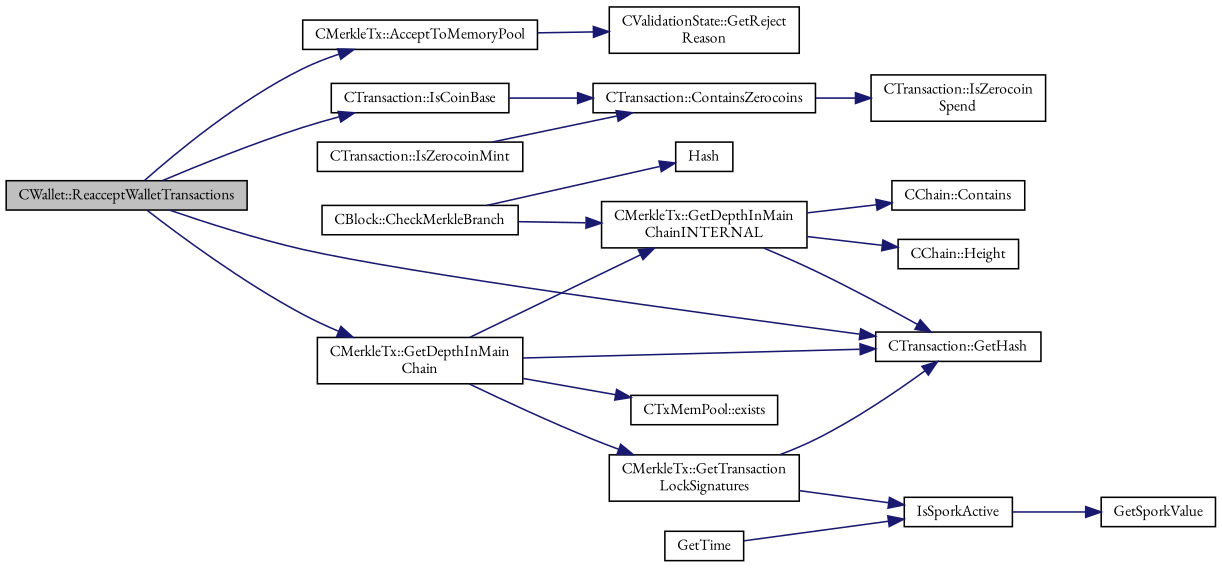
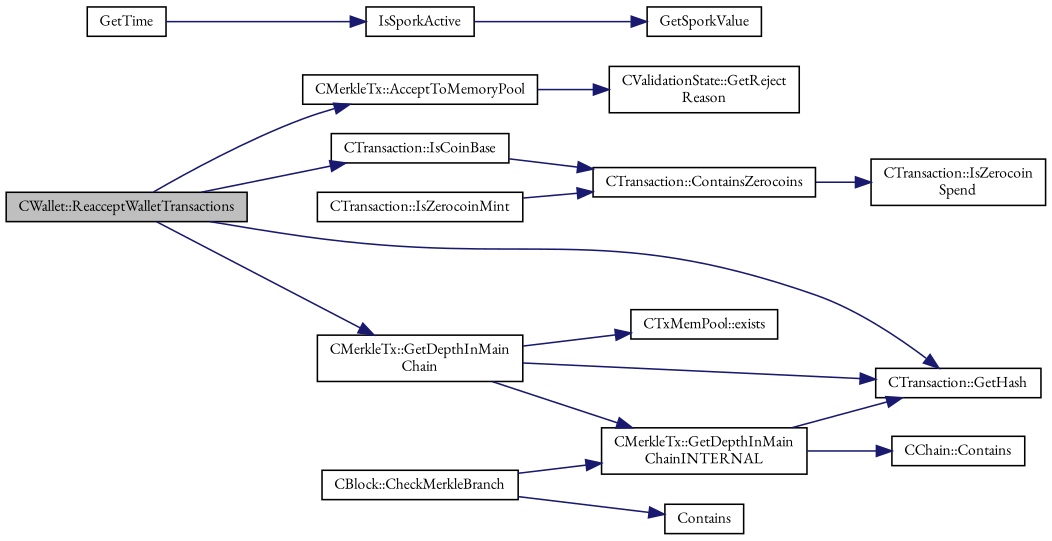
node "Hash": label "Hash" -> "Contains"
node "CChain::Height": removed
node "CMerkleTx::GetTransaction LockSignatures": removed
